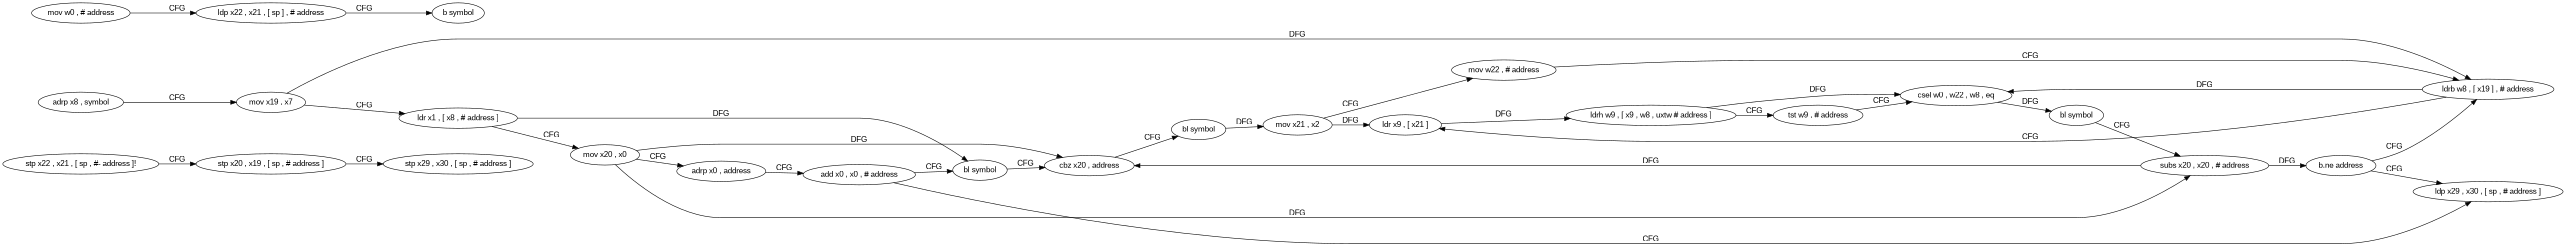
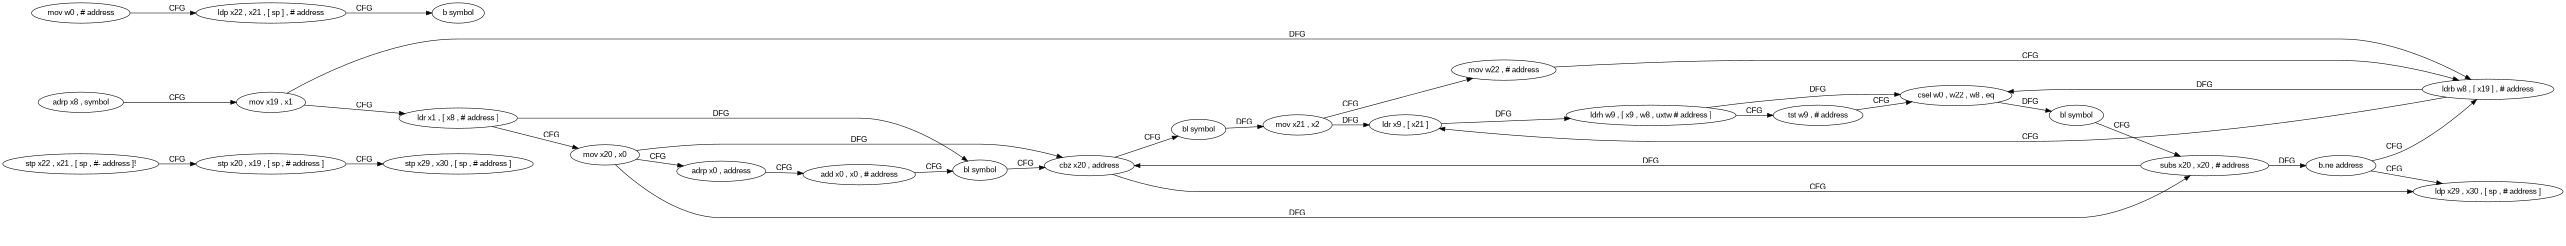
node "mov x19 , x7": label "mov x19 , x7" -> "mov x19 , x1"
edge "add x0 , x0 , # address" -> "ldp x29 , x30 , [ sp , # address ]": now "cbz x20 , address" -> "ldp x29 , x30 , [ sp , # address ]"
